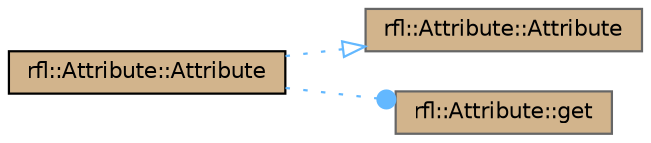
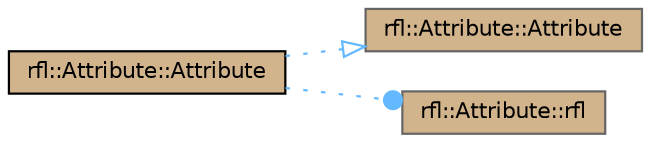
node "rfl::Attribute::get": label "rfl::Attribute::get" -> "rfl::Attribute::rfl"
